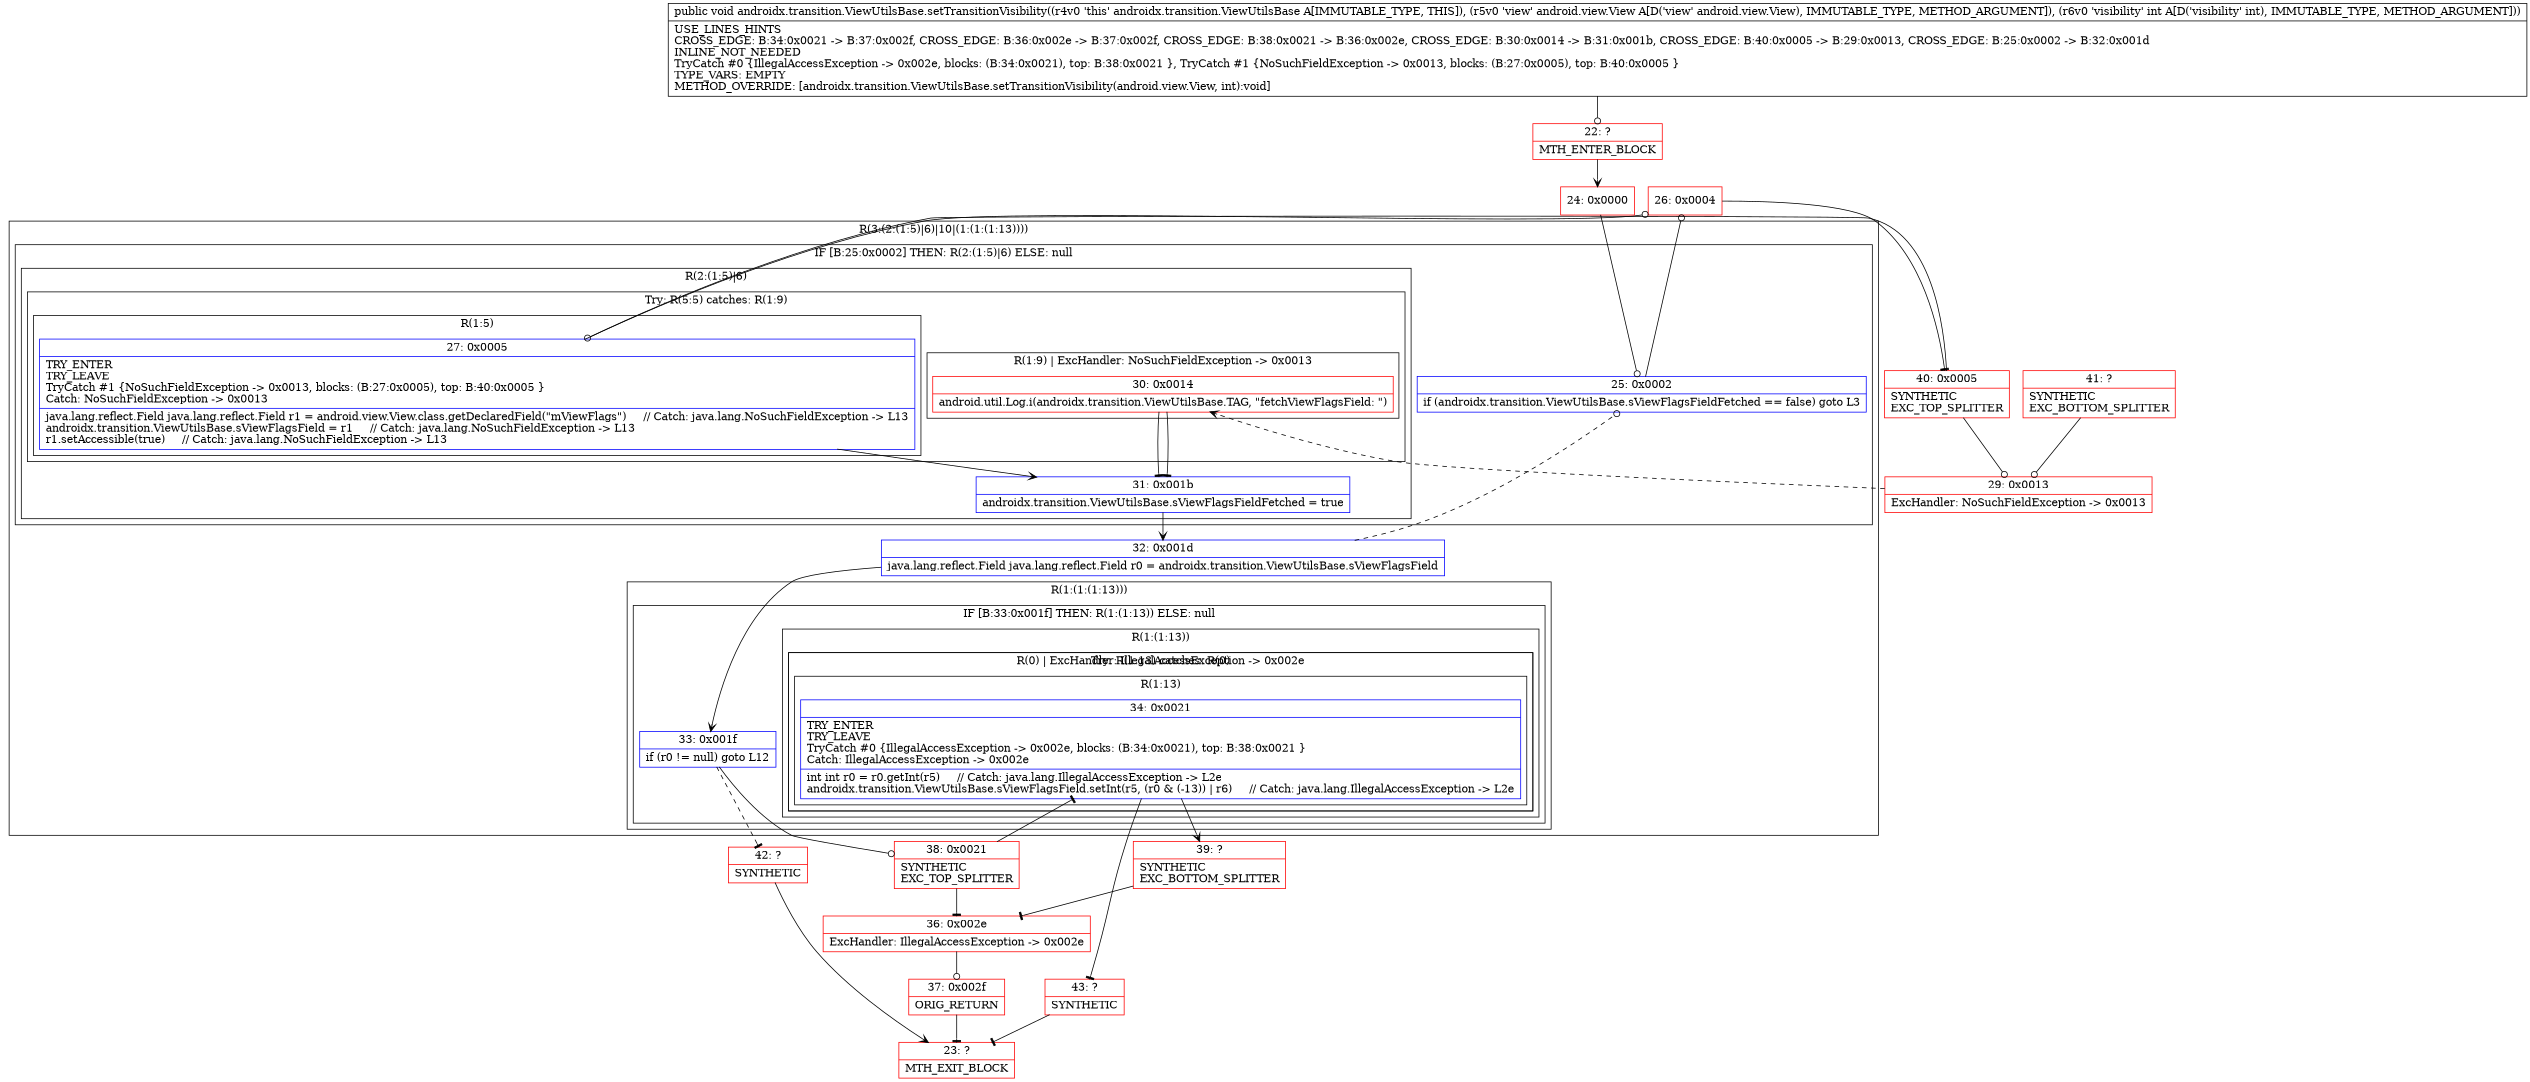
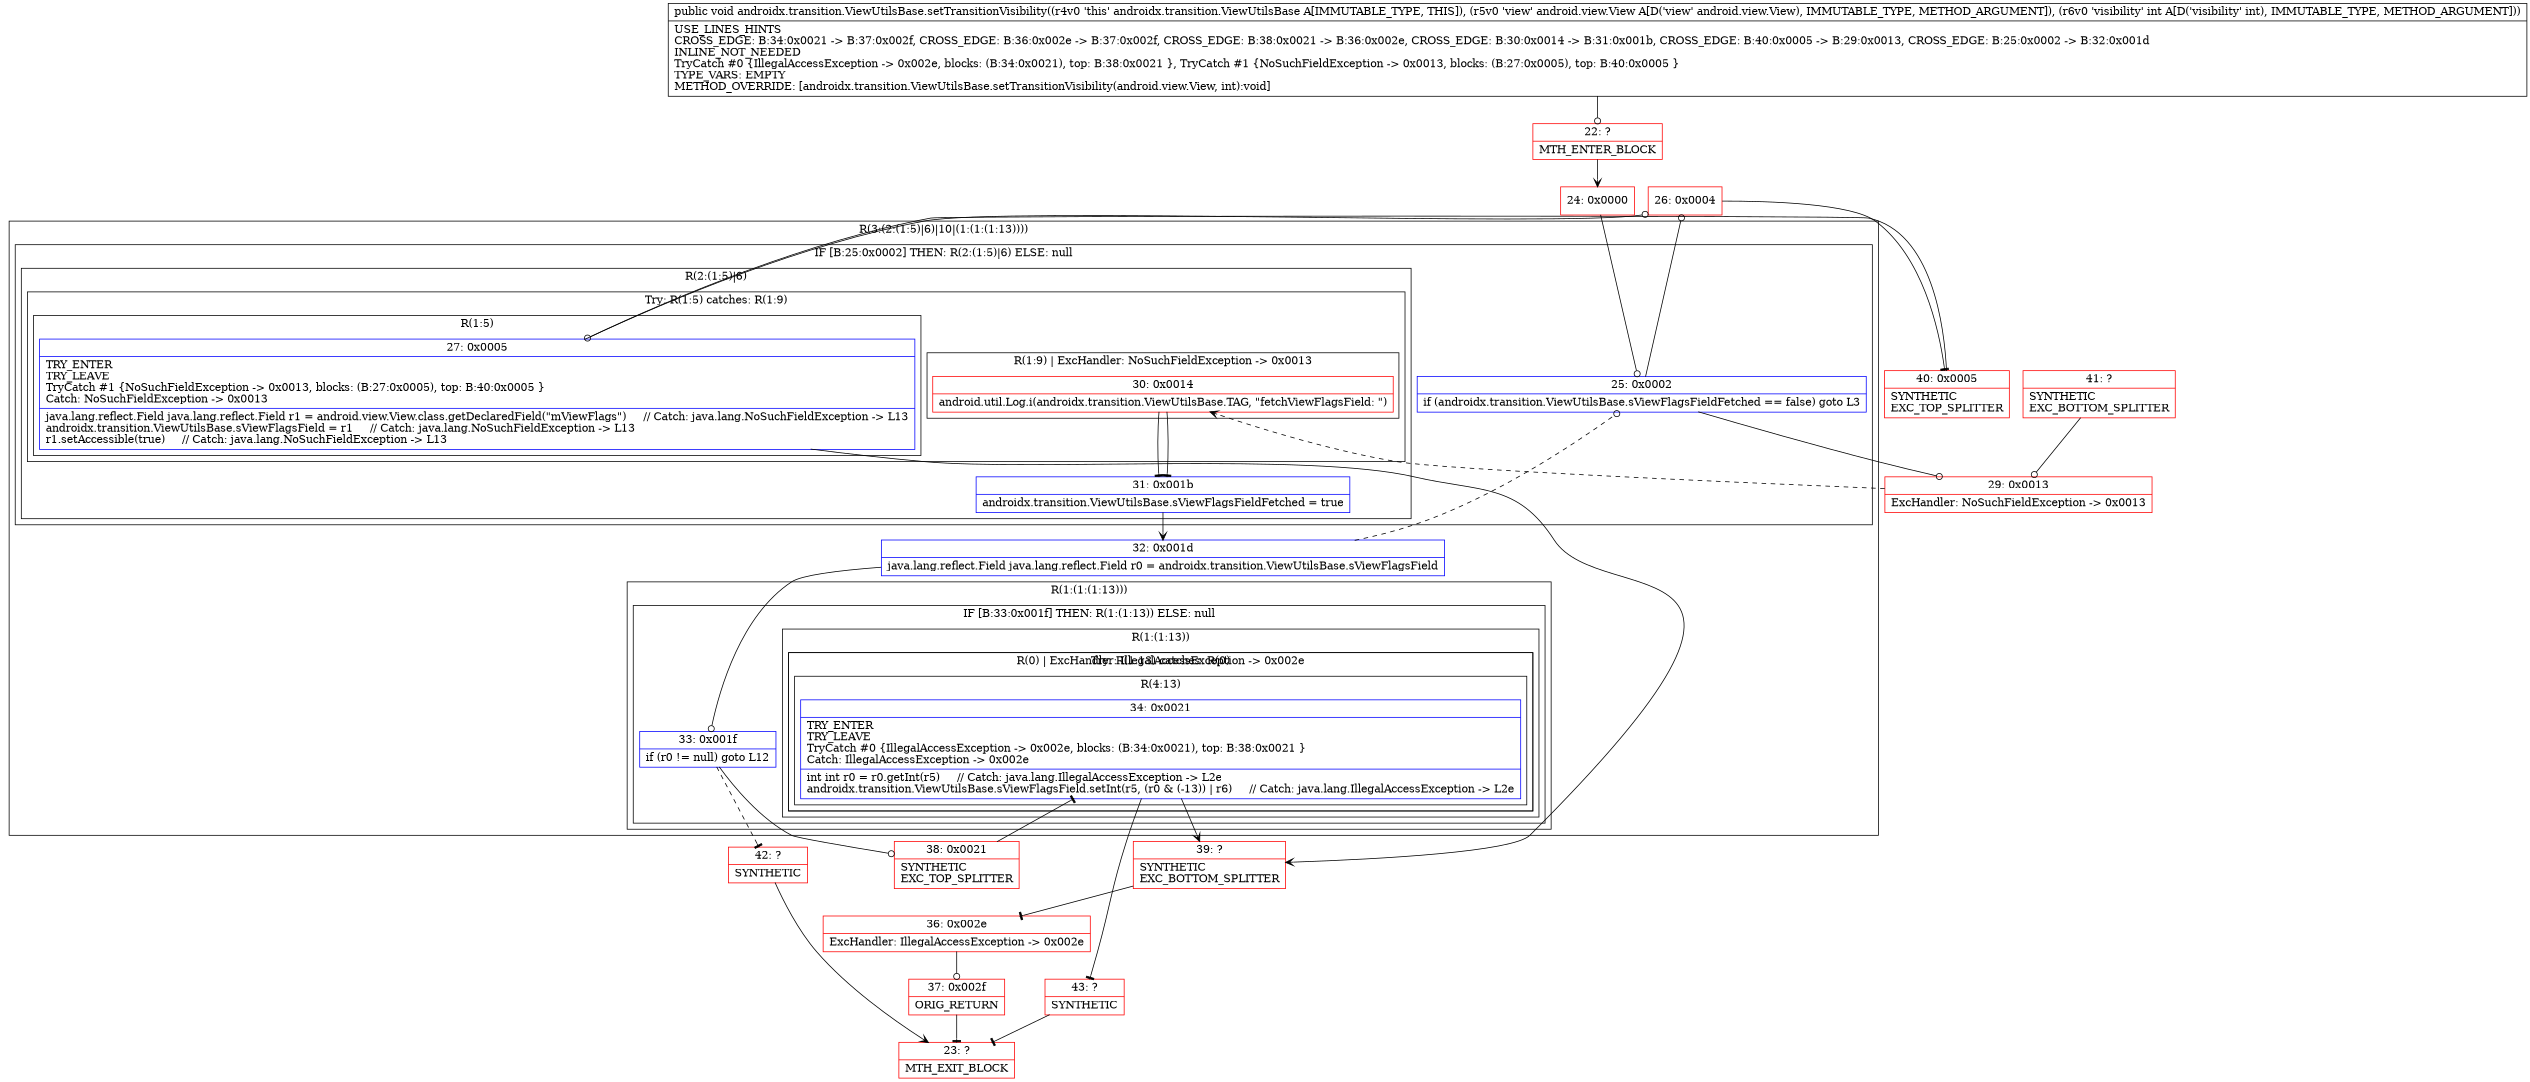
cluster "Try: R(5:5) catches: R(1:9)": label "Try: R(5:5) catches: R(1:9)" -> "Try: R(1:5) catches: R(1:9)"
edge "40: 0x0005" -> "29: 0x0013": now "25: 0x0002" -> "29: 0x0013"
edge "27: 0x0005" -> "31: 0x001b": now "27: 0x0005" -> "39: ?"
edge "32: 0x001d" -> "33: 0x001f": arrowhead vee -> odot
cluster "R(1:13)": label "R(1:13)" -> "R(4:13)"
edge "38: 0x0021" -> "36: 0x002e": removed
